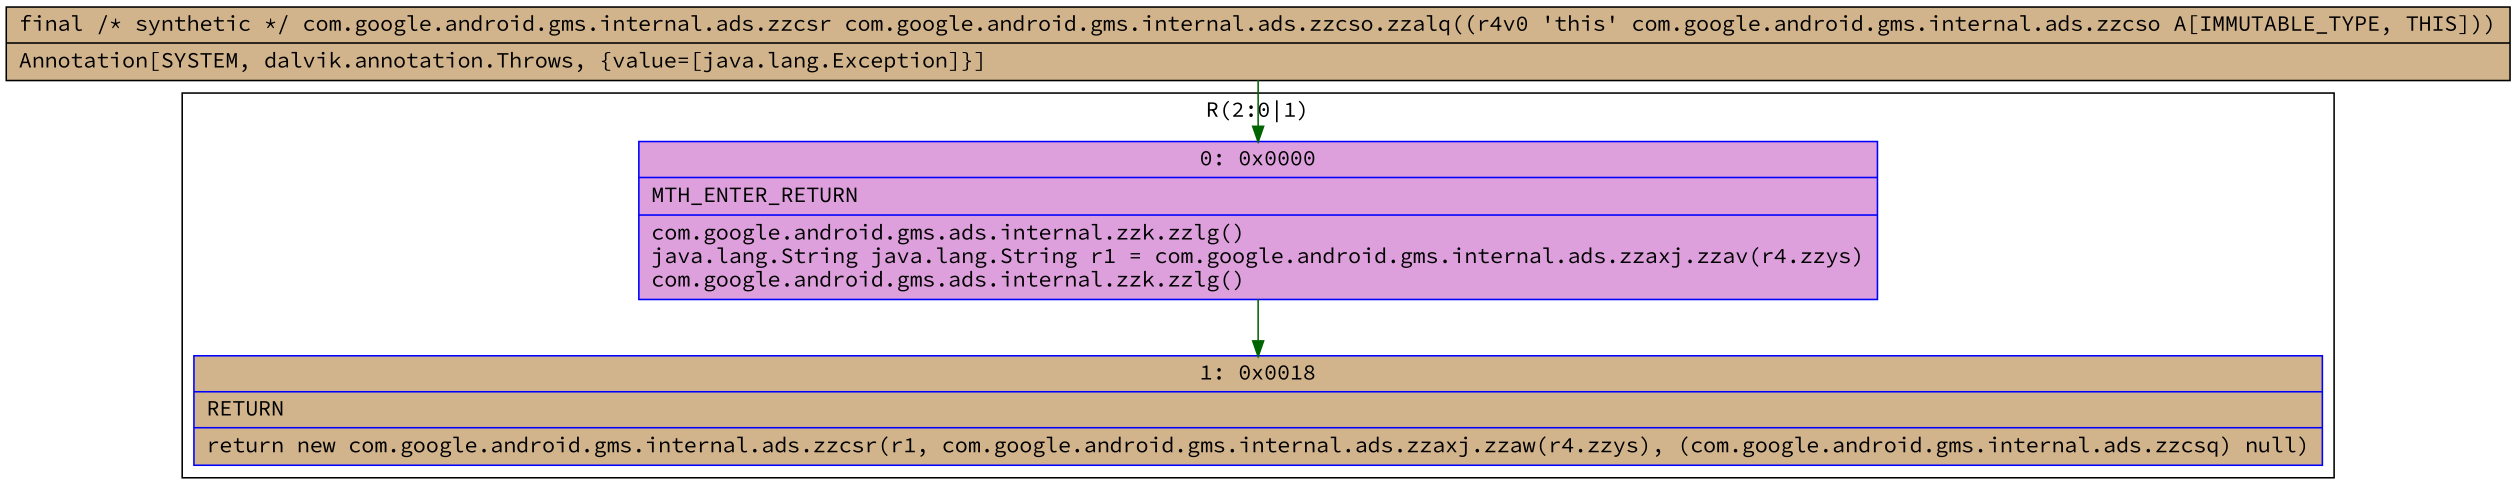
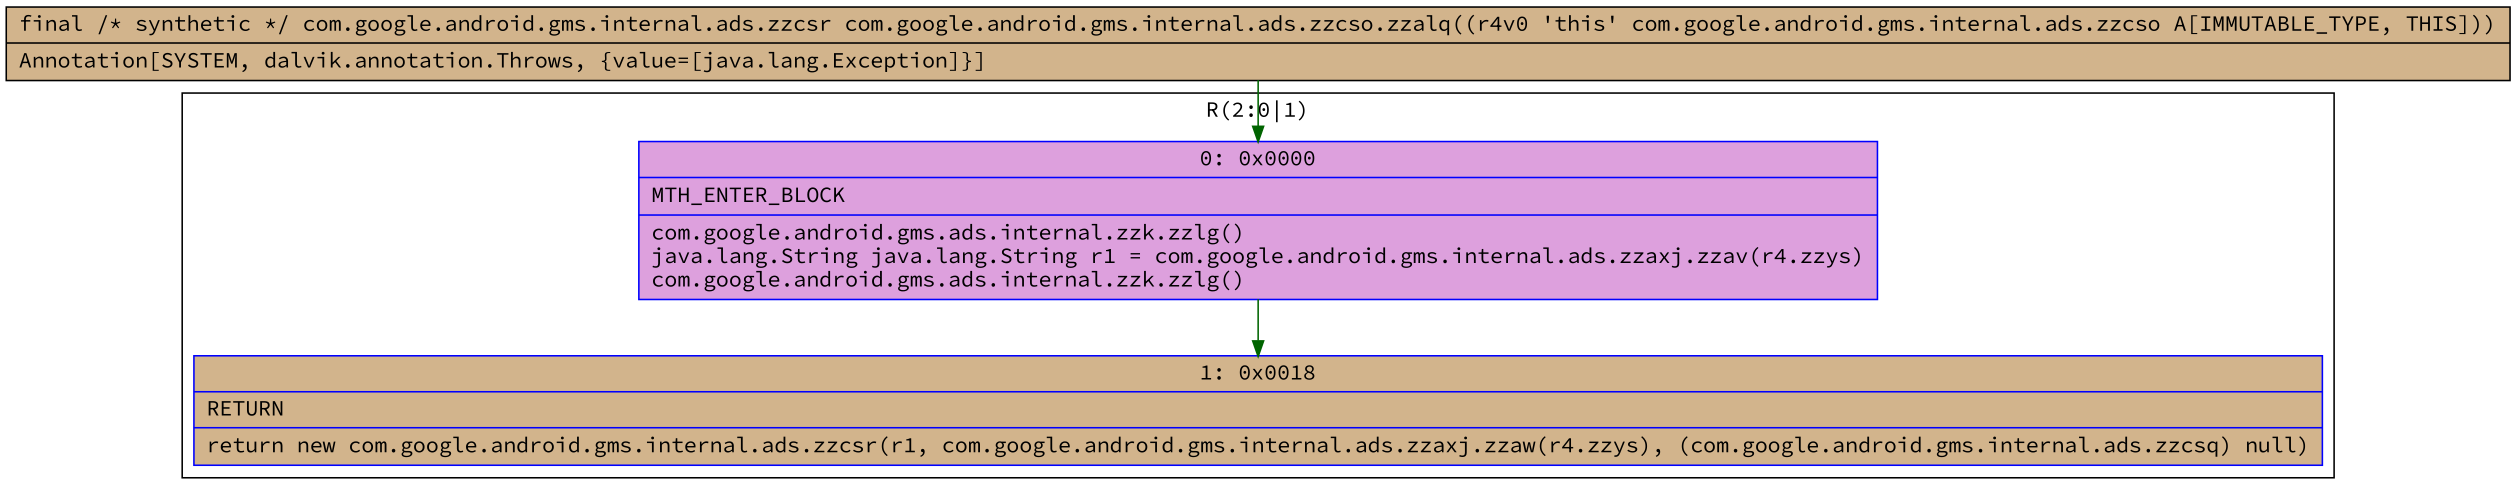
node "0: 0x0000": text "MTH_ENTER_RETURN" -> "MTH_ENTER_BLOCK"
